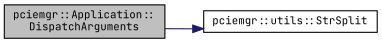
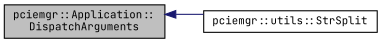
edge "pciemgr::Application:: DispatchArguments" -> "pciemgr::utils::StrSplit": reversed
